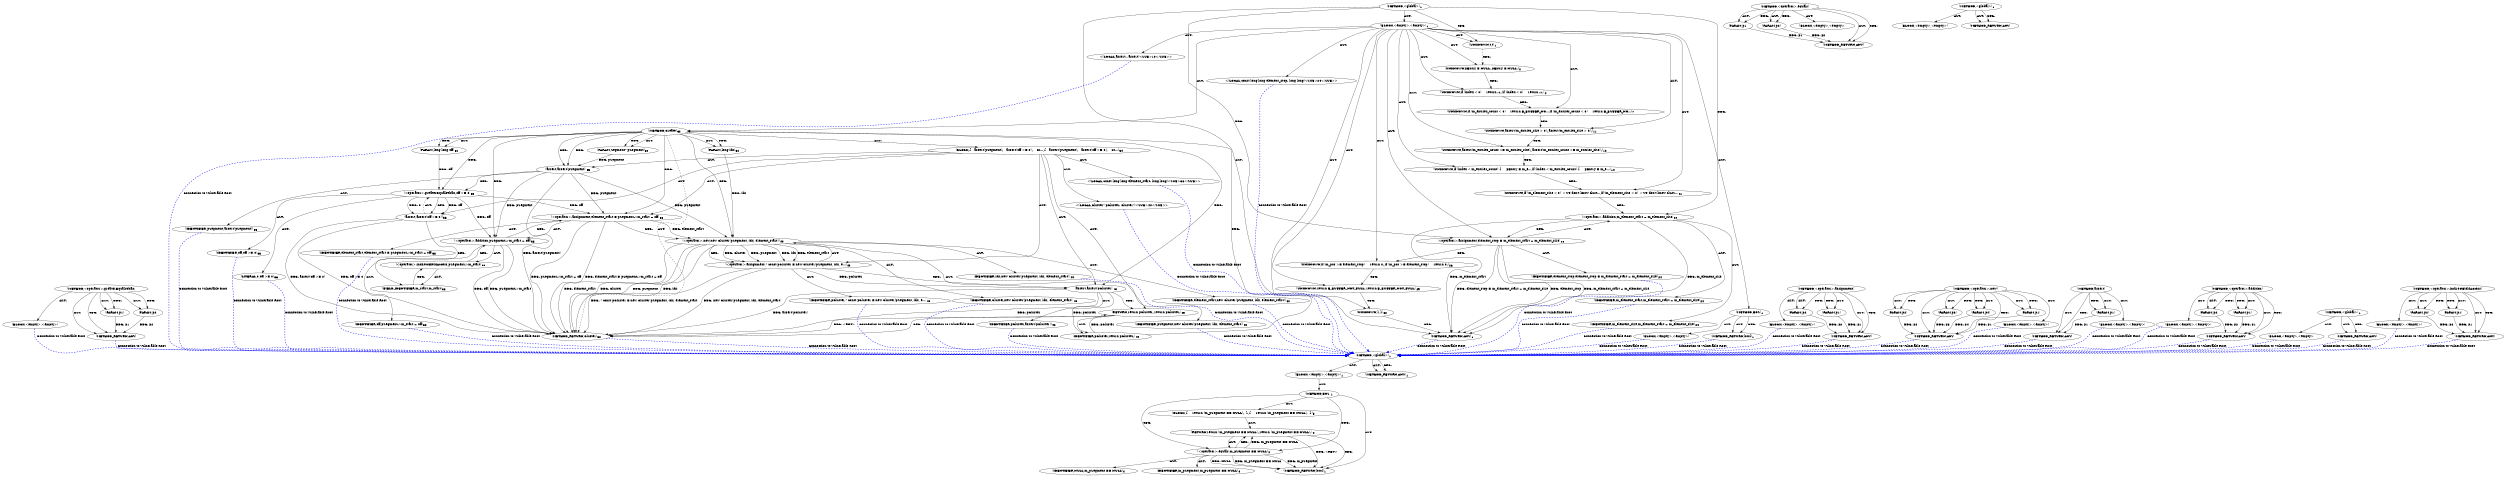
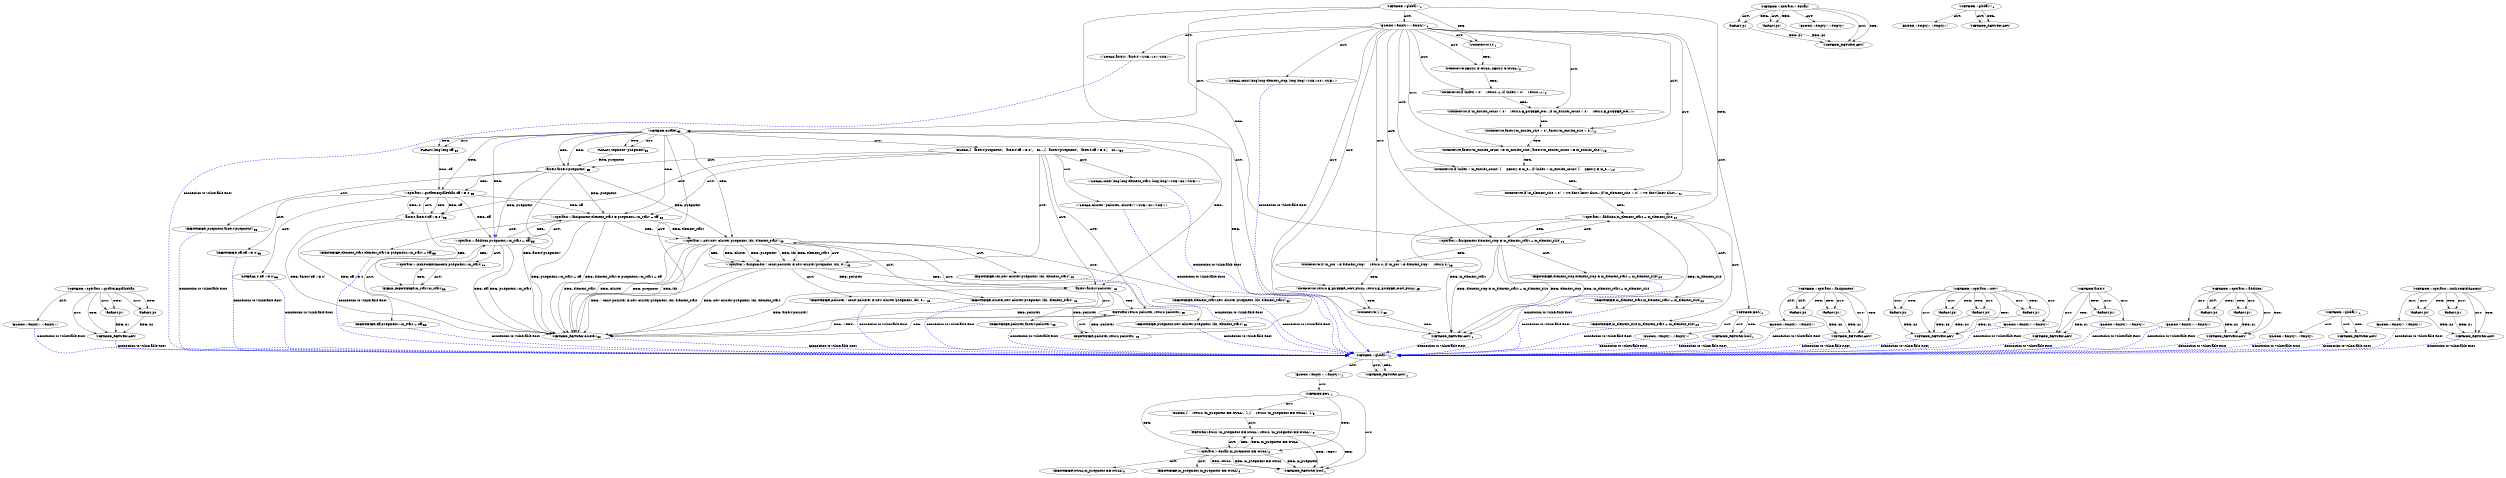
edge "(METHOD,Create)" -> "(<operator>.addition,pSegment->m_start + off)": color black -> blue
node "(PARAM,long idx)": removed
edge "(assert,assert(off >= 0))" -> "(<operator>.greaterEqualsThan,off >= 0)": style dashed -> solid
edge "(METHOD,Create)" -> "(METHOD_RETURN,Cluster)": style dashed -> solid
